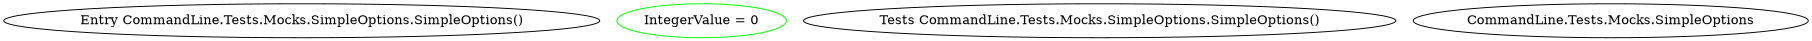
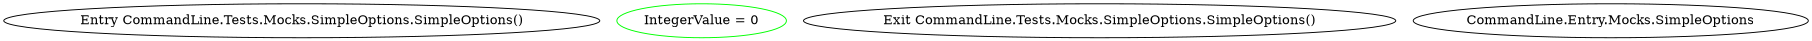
node "Tests CommandLine.Tests.Mocks.SimpleOptions.SimpleOptions()": label "Tests CommandLine.Tests.Mocks.SimpleOptions.SimpleOptions()" -> "Exit CommandLine.Tests.Mocks.SimpleOptions.SimpleOptions()"
node "CommandLine.Tests.Mocks.SimpleOptions": label "CommandLine.Tests.Mocks.SimpleOptions" -> "CommandLine.Entry.Mocks.SimpleOptions"
